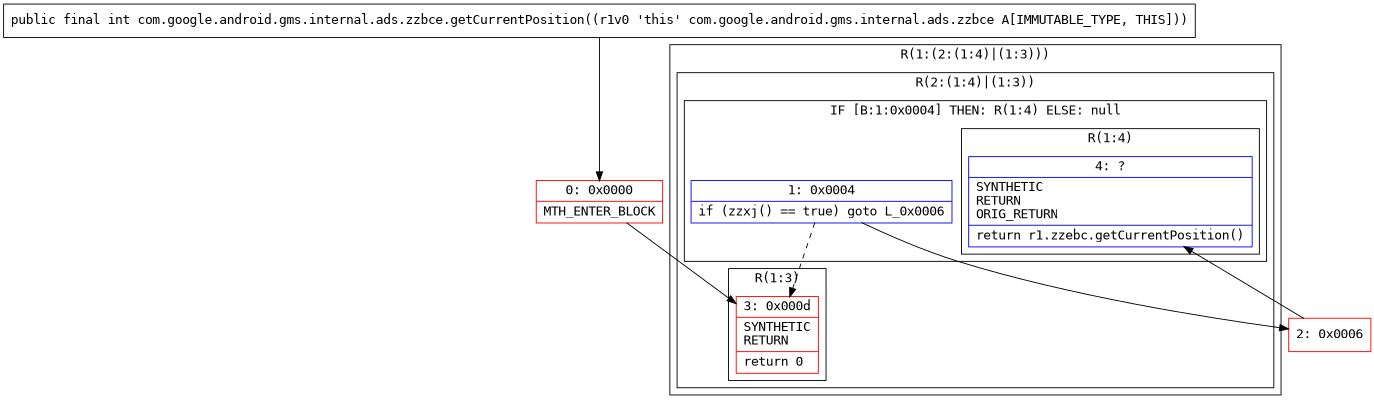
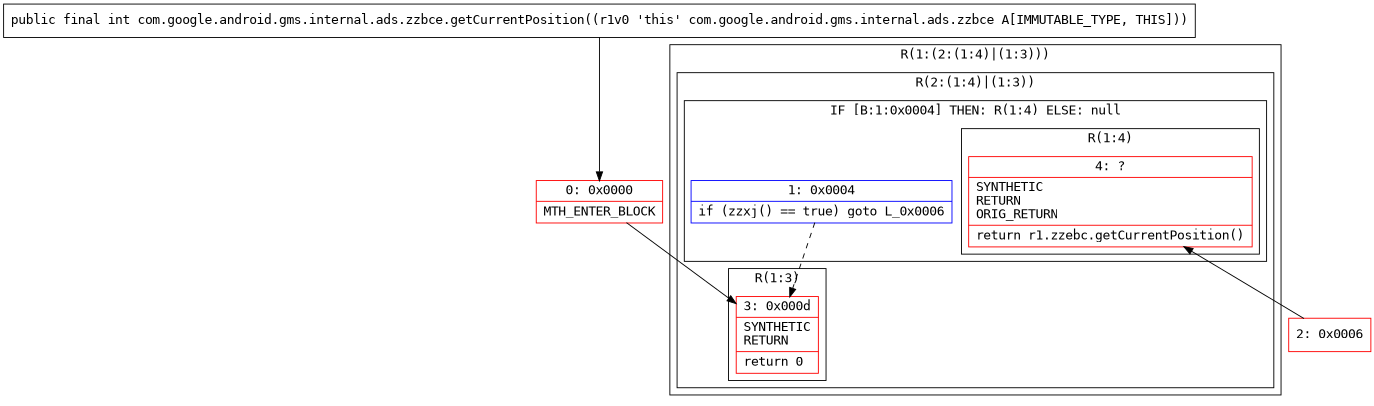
node "4: ?": color blue -> red
edge "1: 0x0004" -> "2: 0x0006": removed
